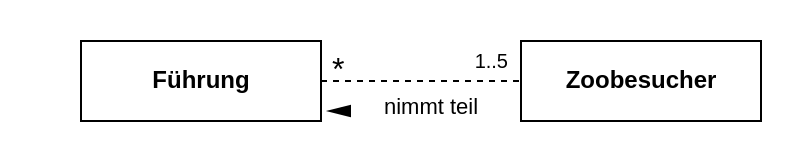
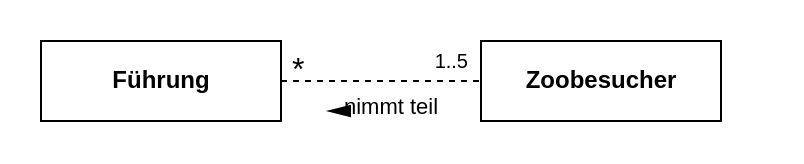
node "Führung": moved (201, 81) -> (161, 81)
node "Zoobesucher": moved (641, 81) -> (601, 81)
